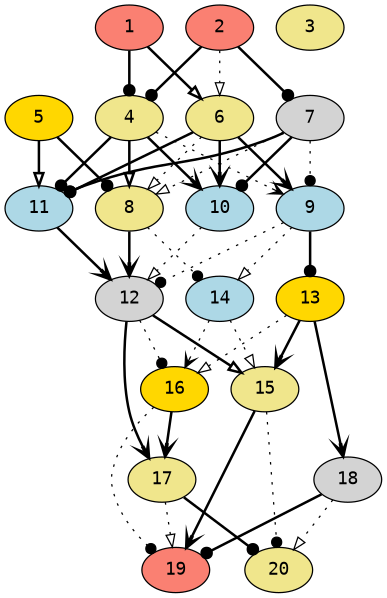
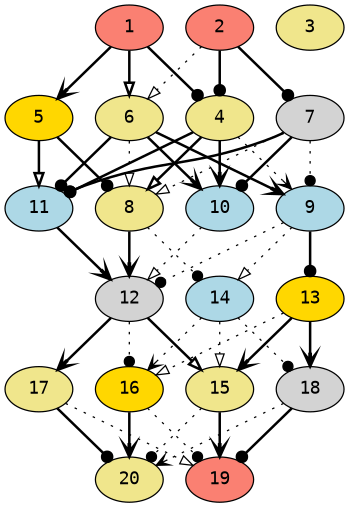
edge "1" -> "5": added
edge "14" -> "18": added
edge "16" -> "17": now "16" -> "20"
edge "18" -> "20": arrowhead onormal -> vee
